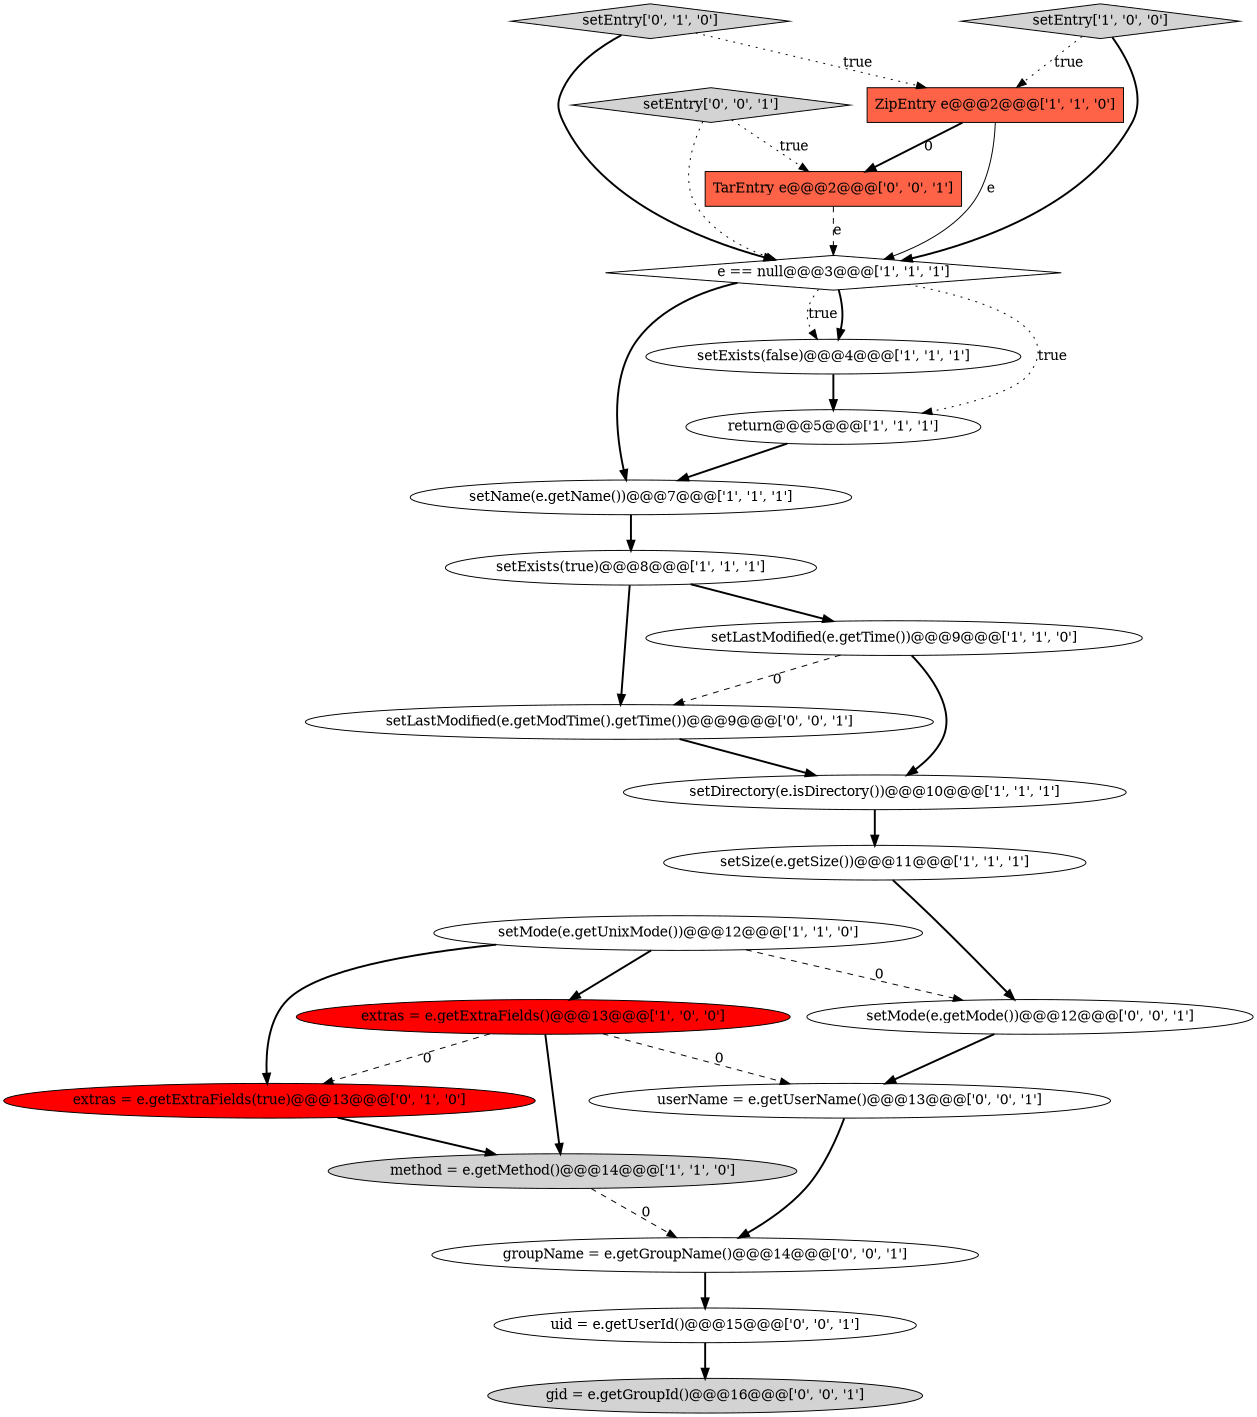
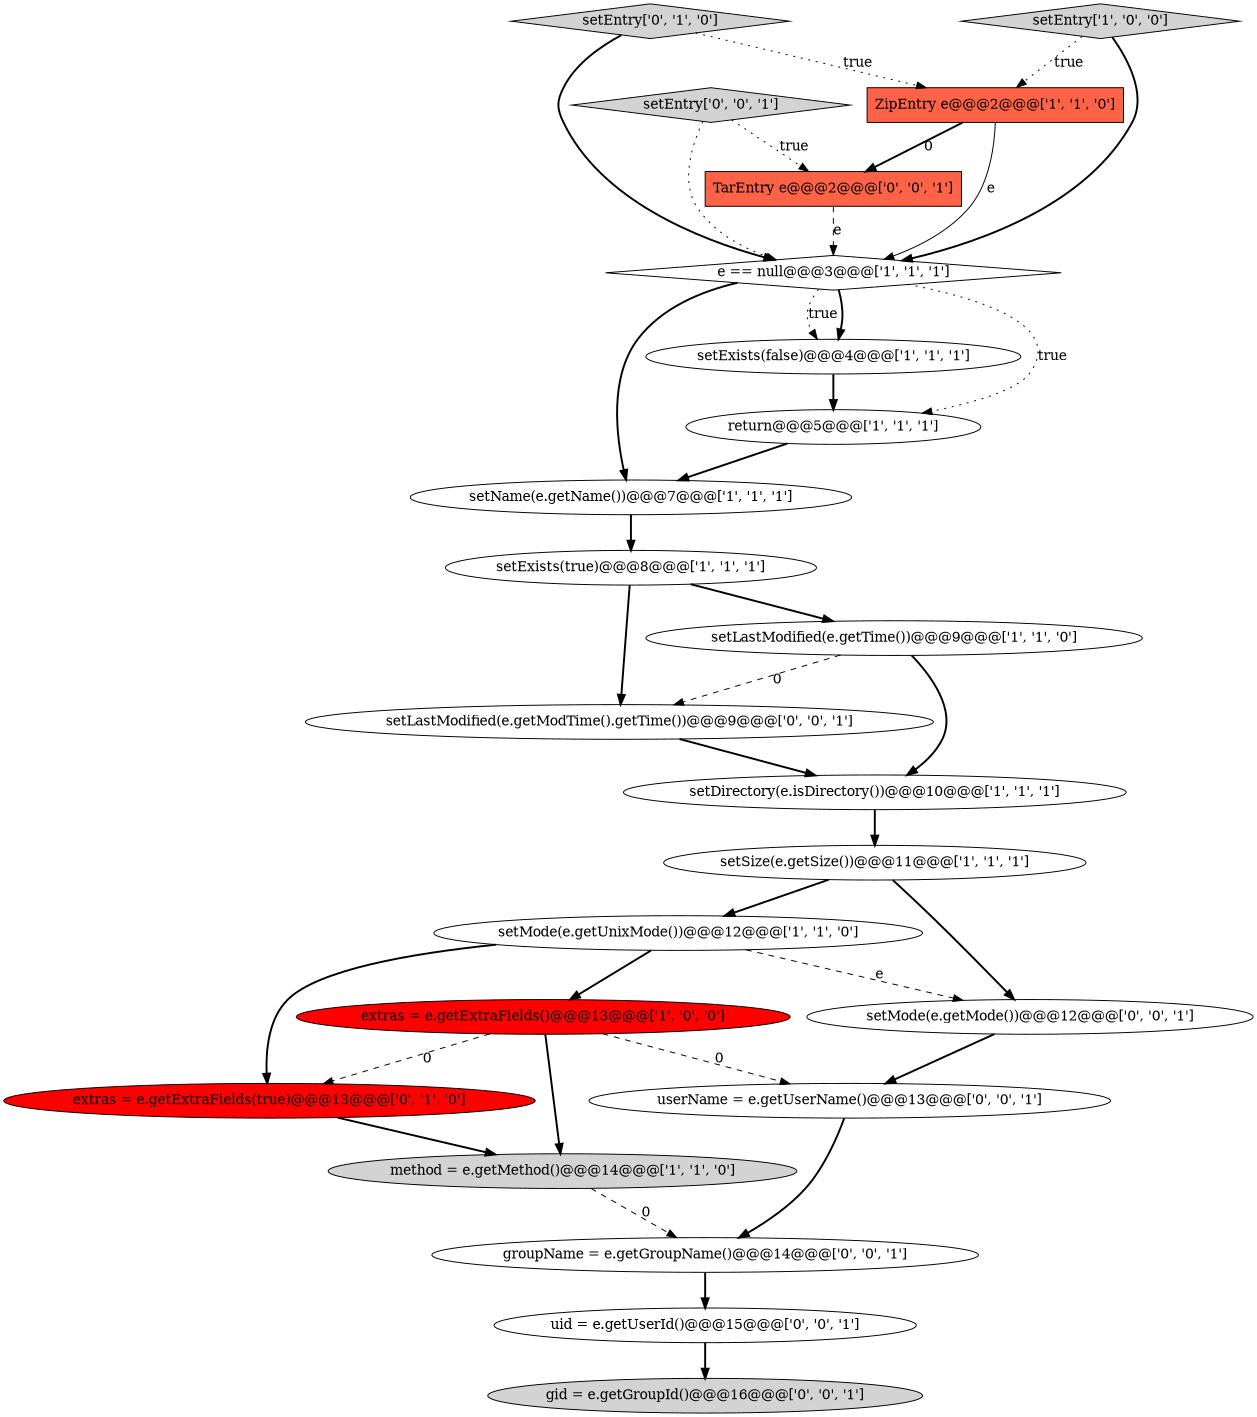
edge "setSize(e.getSize())@@@11@@@['1', '1', '1']" -> "setMode(e.getUnixMode())@@@12@@@['1', '1', '0']": added
edge "setMode(e.getUnixMode())@@@12@@@['1', '1', '0']" -> "setMode(e.getMode())@@@12@@@['0', '0', '1']": label "0" -> "e"
